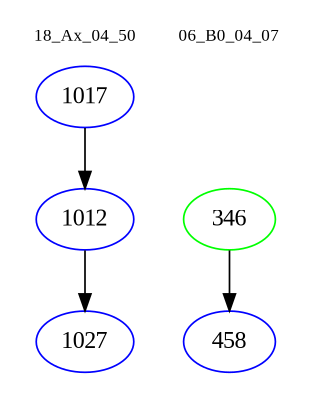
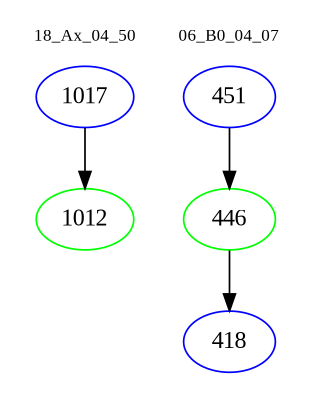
node "451": added
node "1012": color blue -> green
node "346": label "346" -> "446"
node "1027": removed
node "458": label "458" -> "418"
